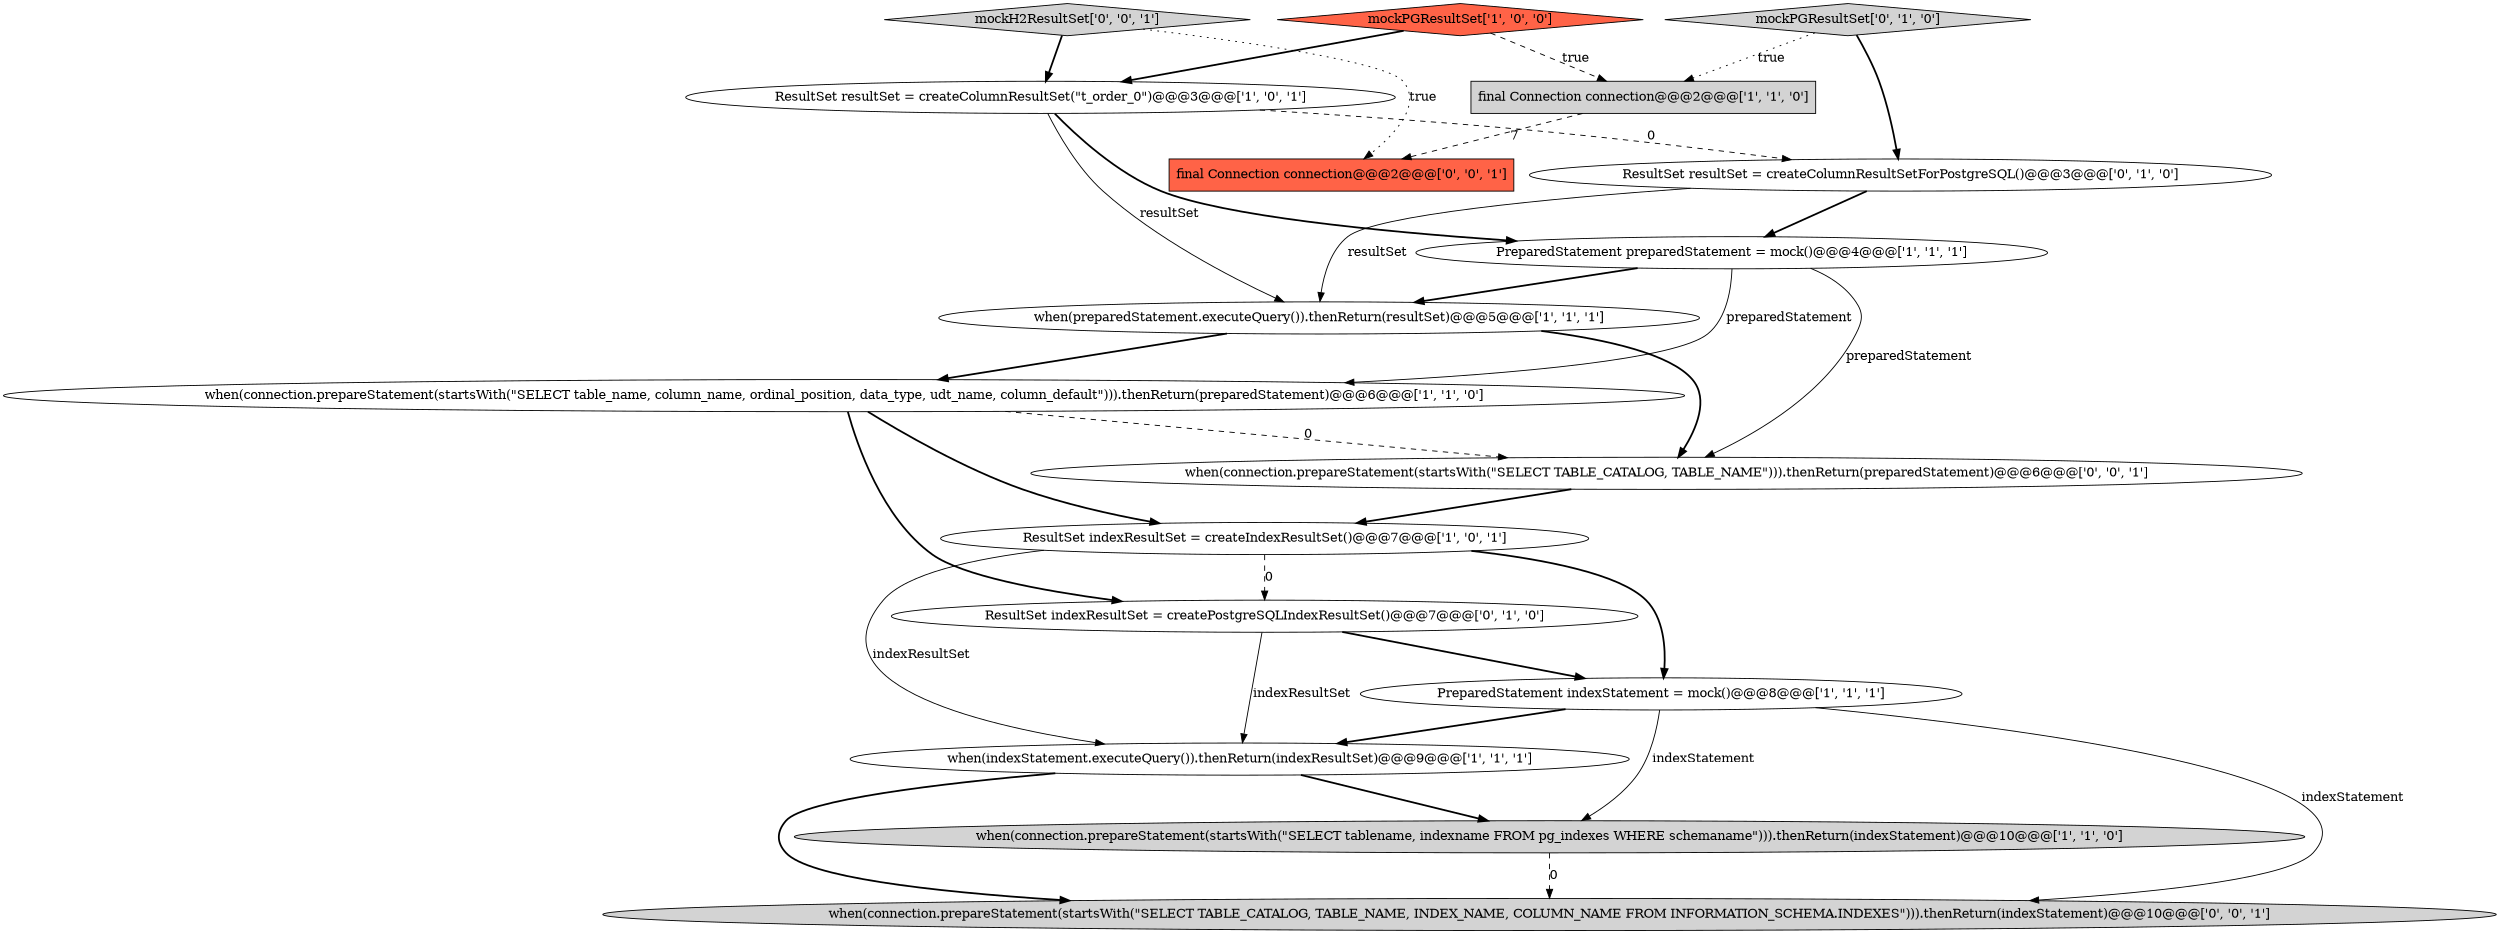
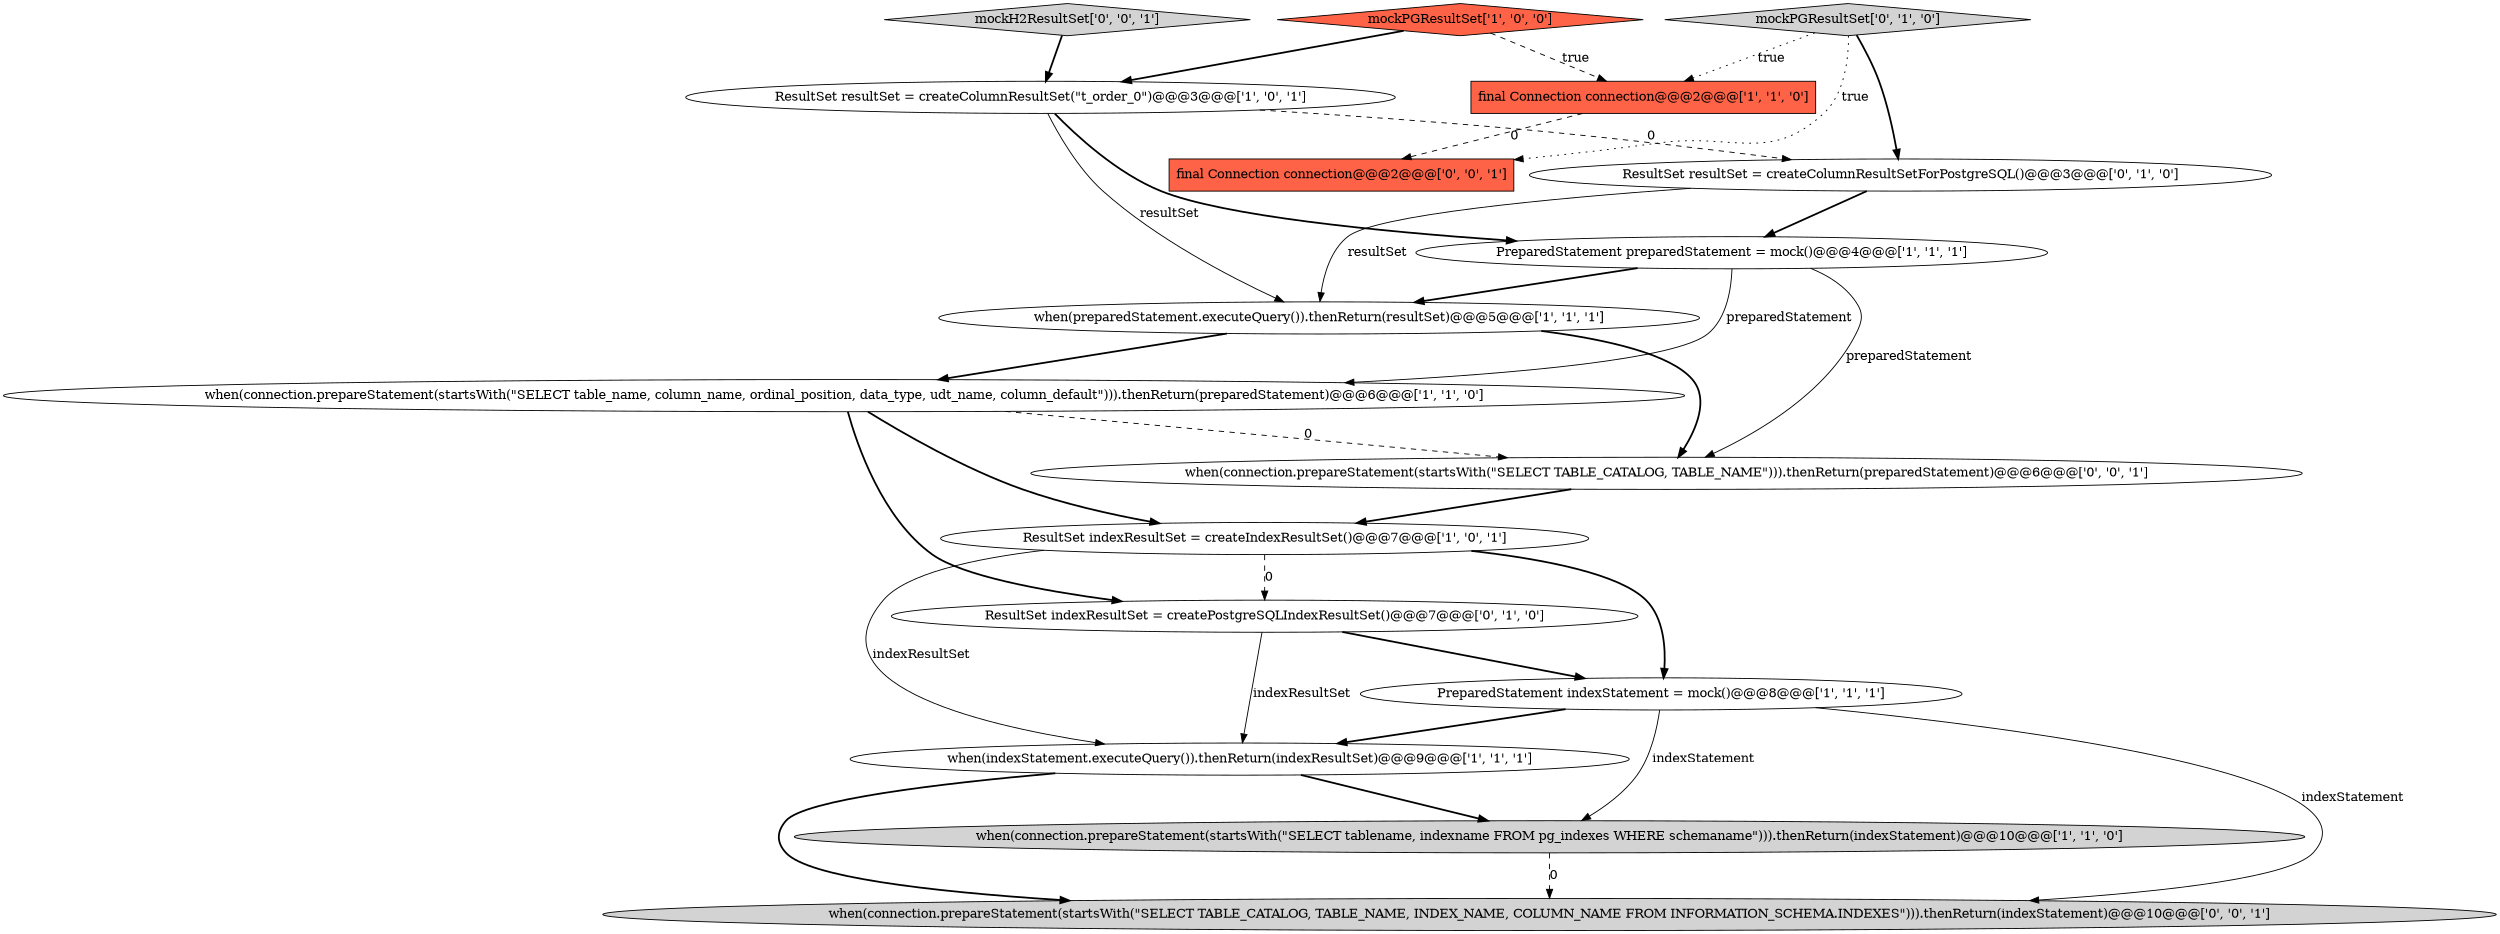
edge "mockH2ResultSet['0', '0', '1']" -> "final Connection connection@@@2@@@['0', '0', '1']": now "mockPGResultSet['0', '1', '0']" -> "final Connection connection@@@2@@@['0', '0', '1']"
node "final Connection connection@@@2@@@['1', '1', '0']": fillcolor lightgray -> tomato
edge "final Connection connection@@@2@@@['1', '1', '0']" -> "final Connection connection@@@2@@@['0', '0', '1']": label "7" -> "0"
